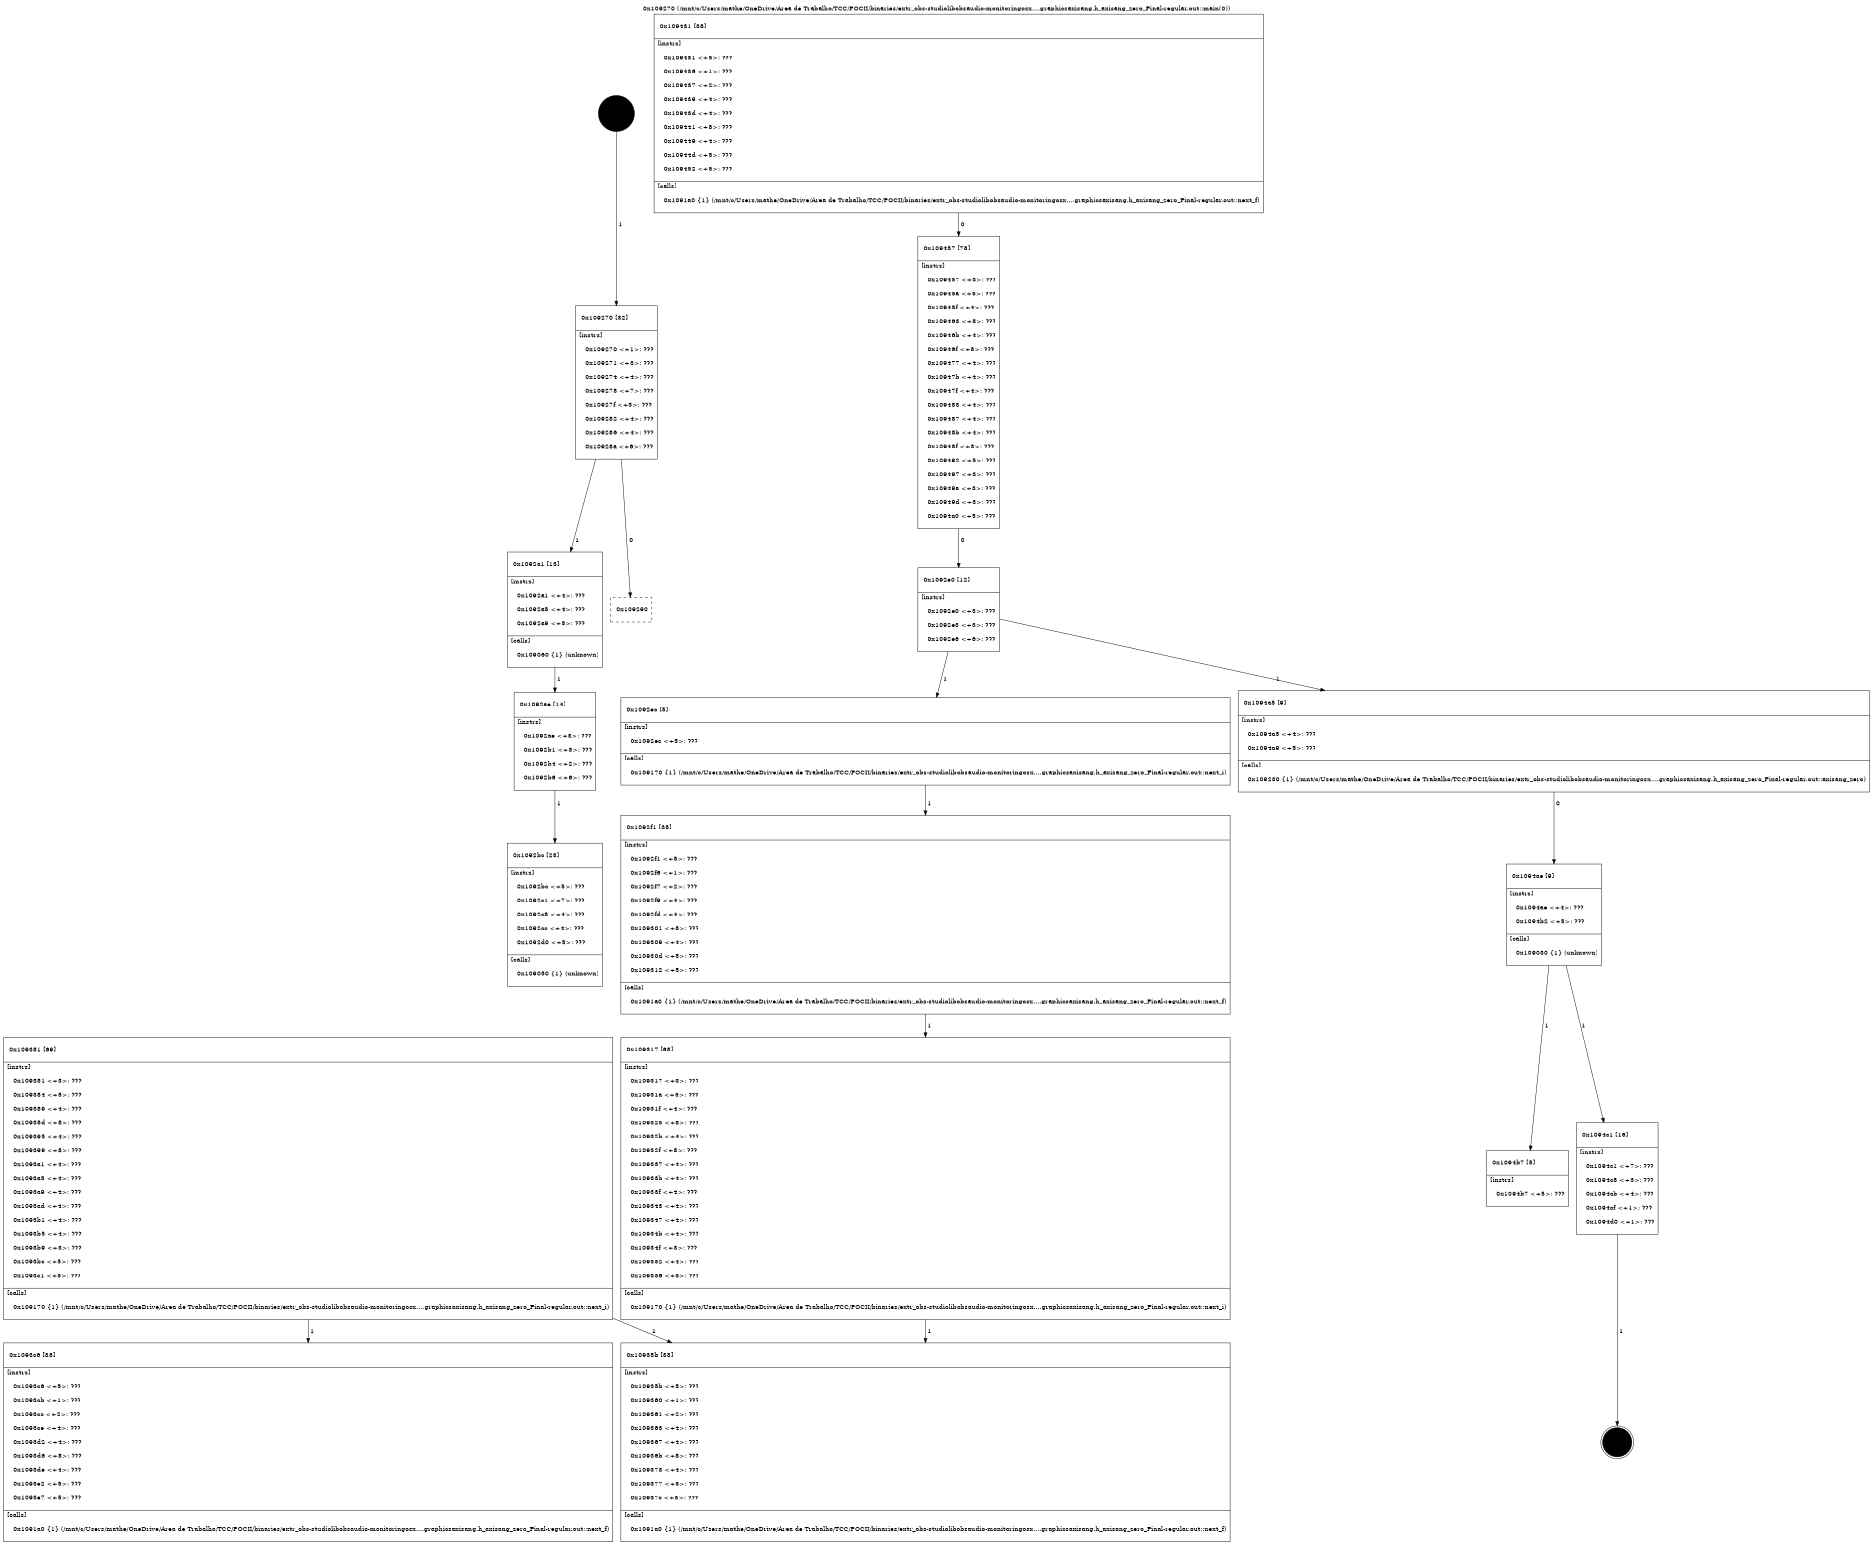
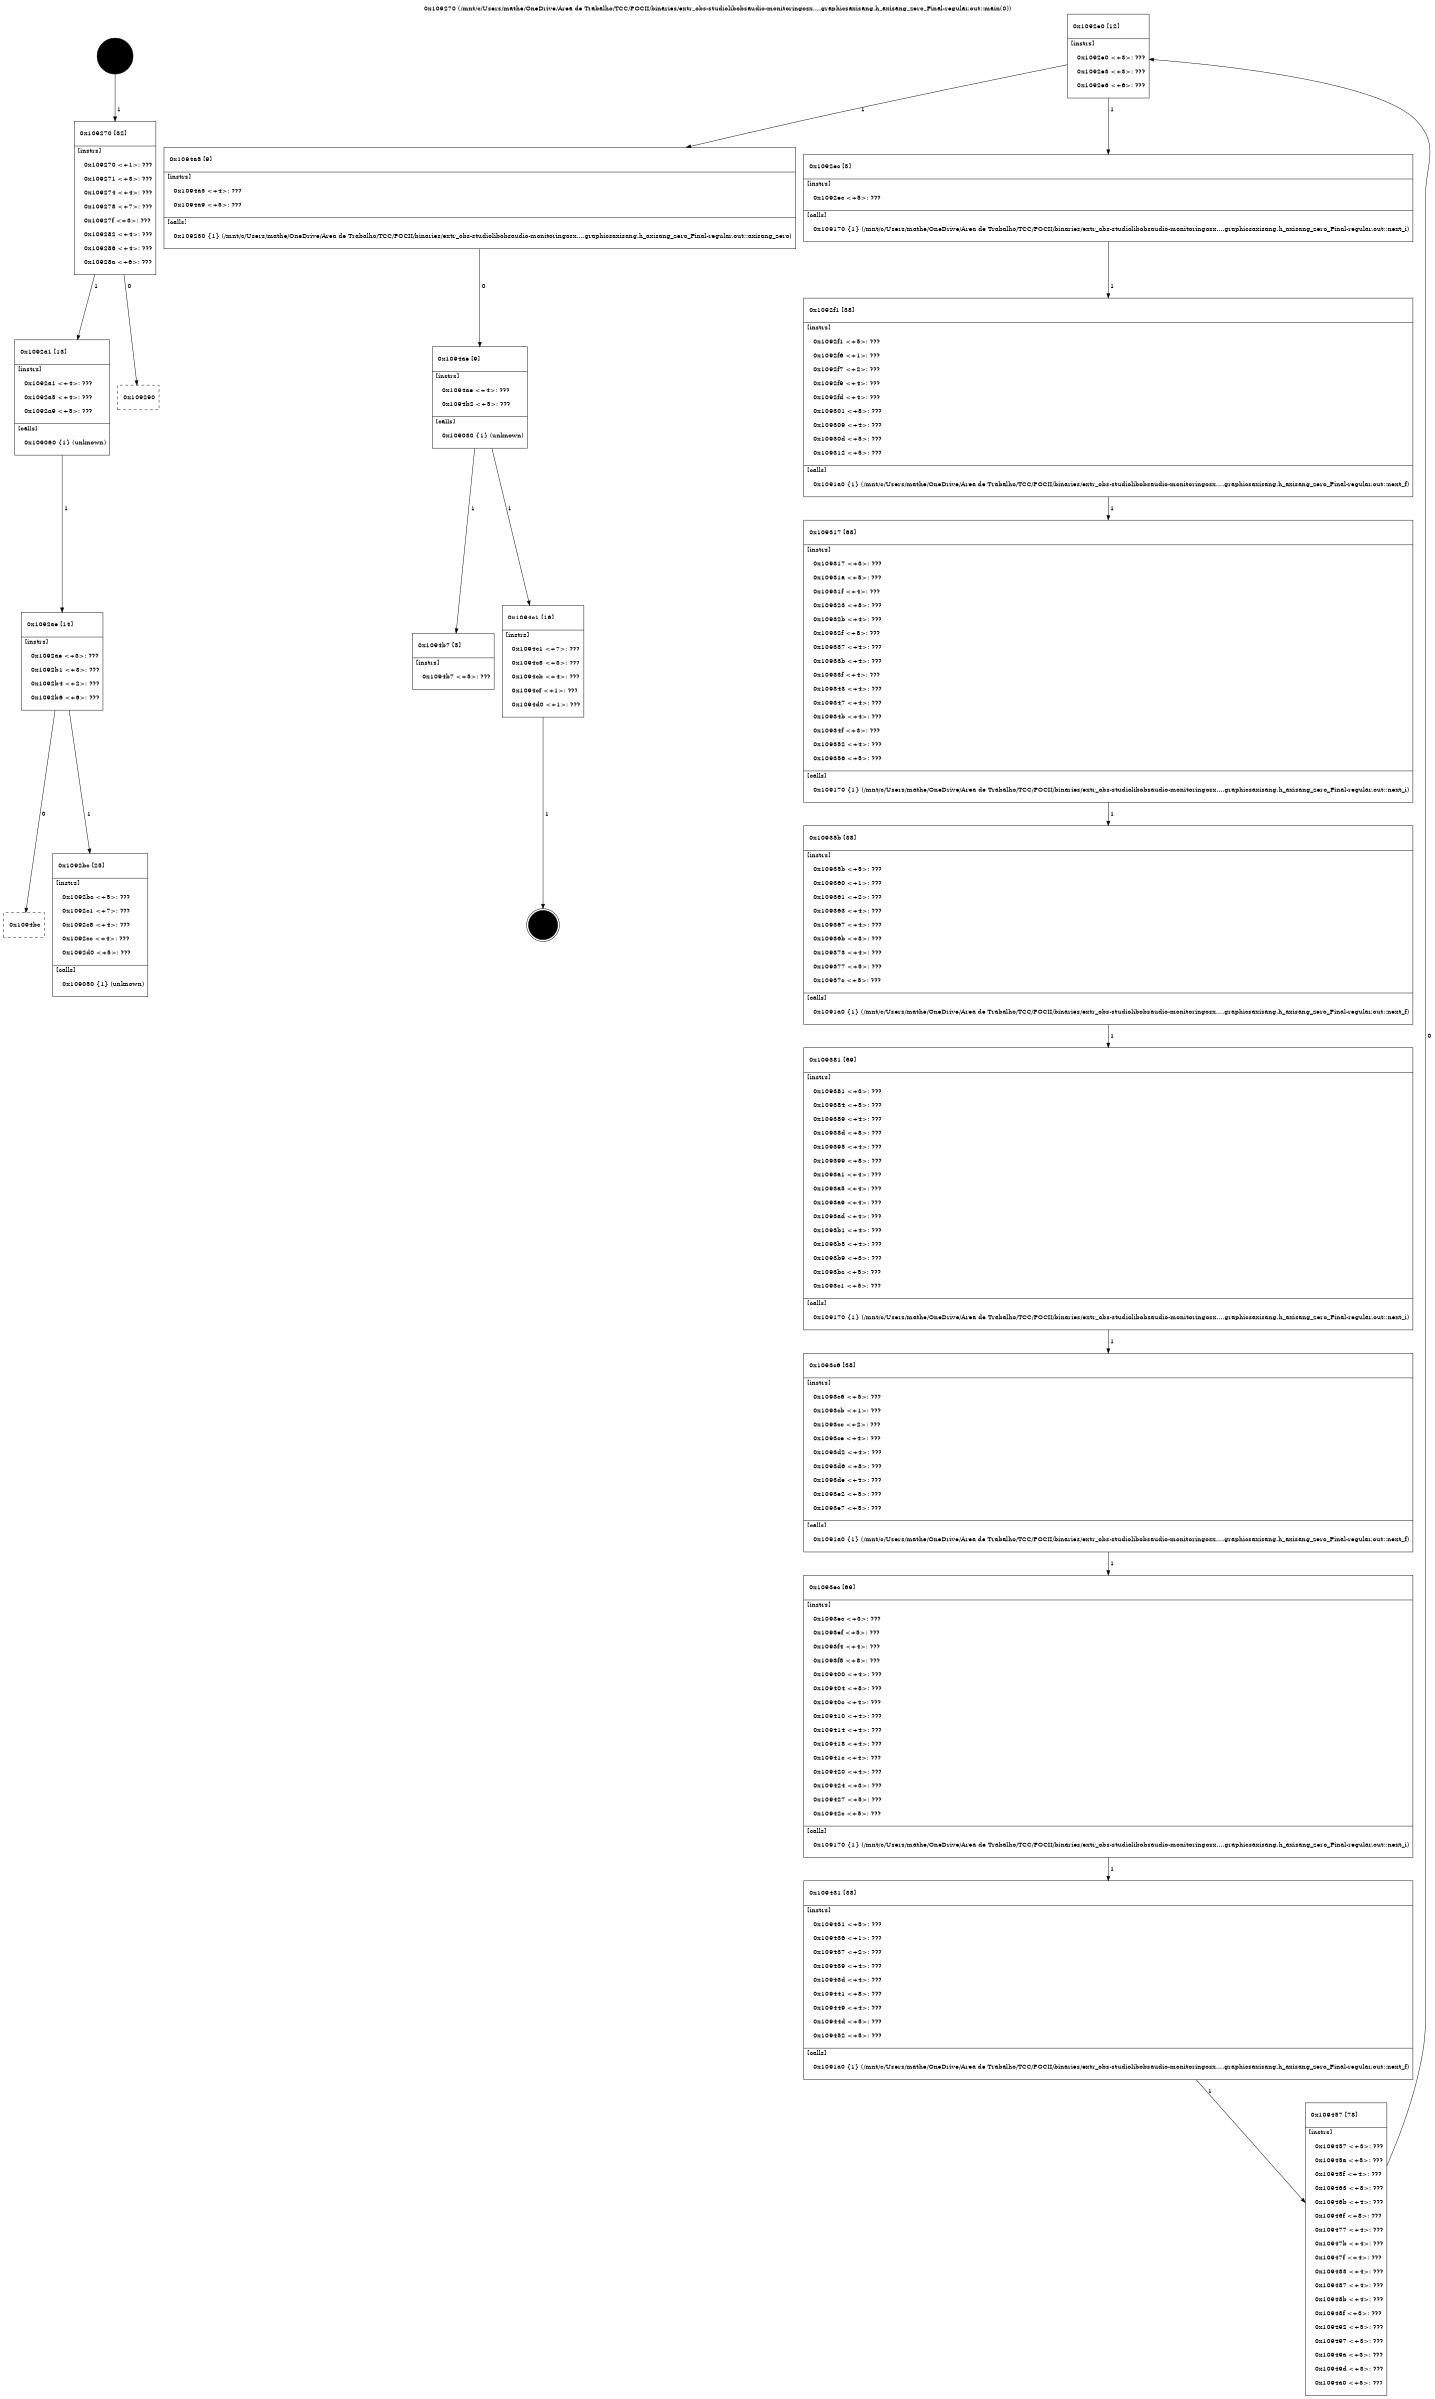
edge "0x109431 [38]" -> "0x109457 [78]": label " 0" -> " 1"
node "0x1094bc": added
edge "0x109381 [69]" -> "0x10935b [38]": reversed
node "0x1093ec [69]": added
